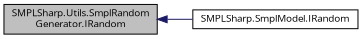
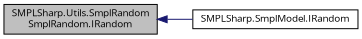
node "SMPLSharp.Utils.SmplRandom Generator.IRandom": label "SMPLSharp.Utils.SmplRandom Generator.IRandom" -> "SMPLSharp.Utils.SmplRandom SmplRandom.IRandom"
